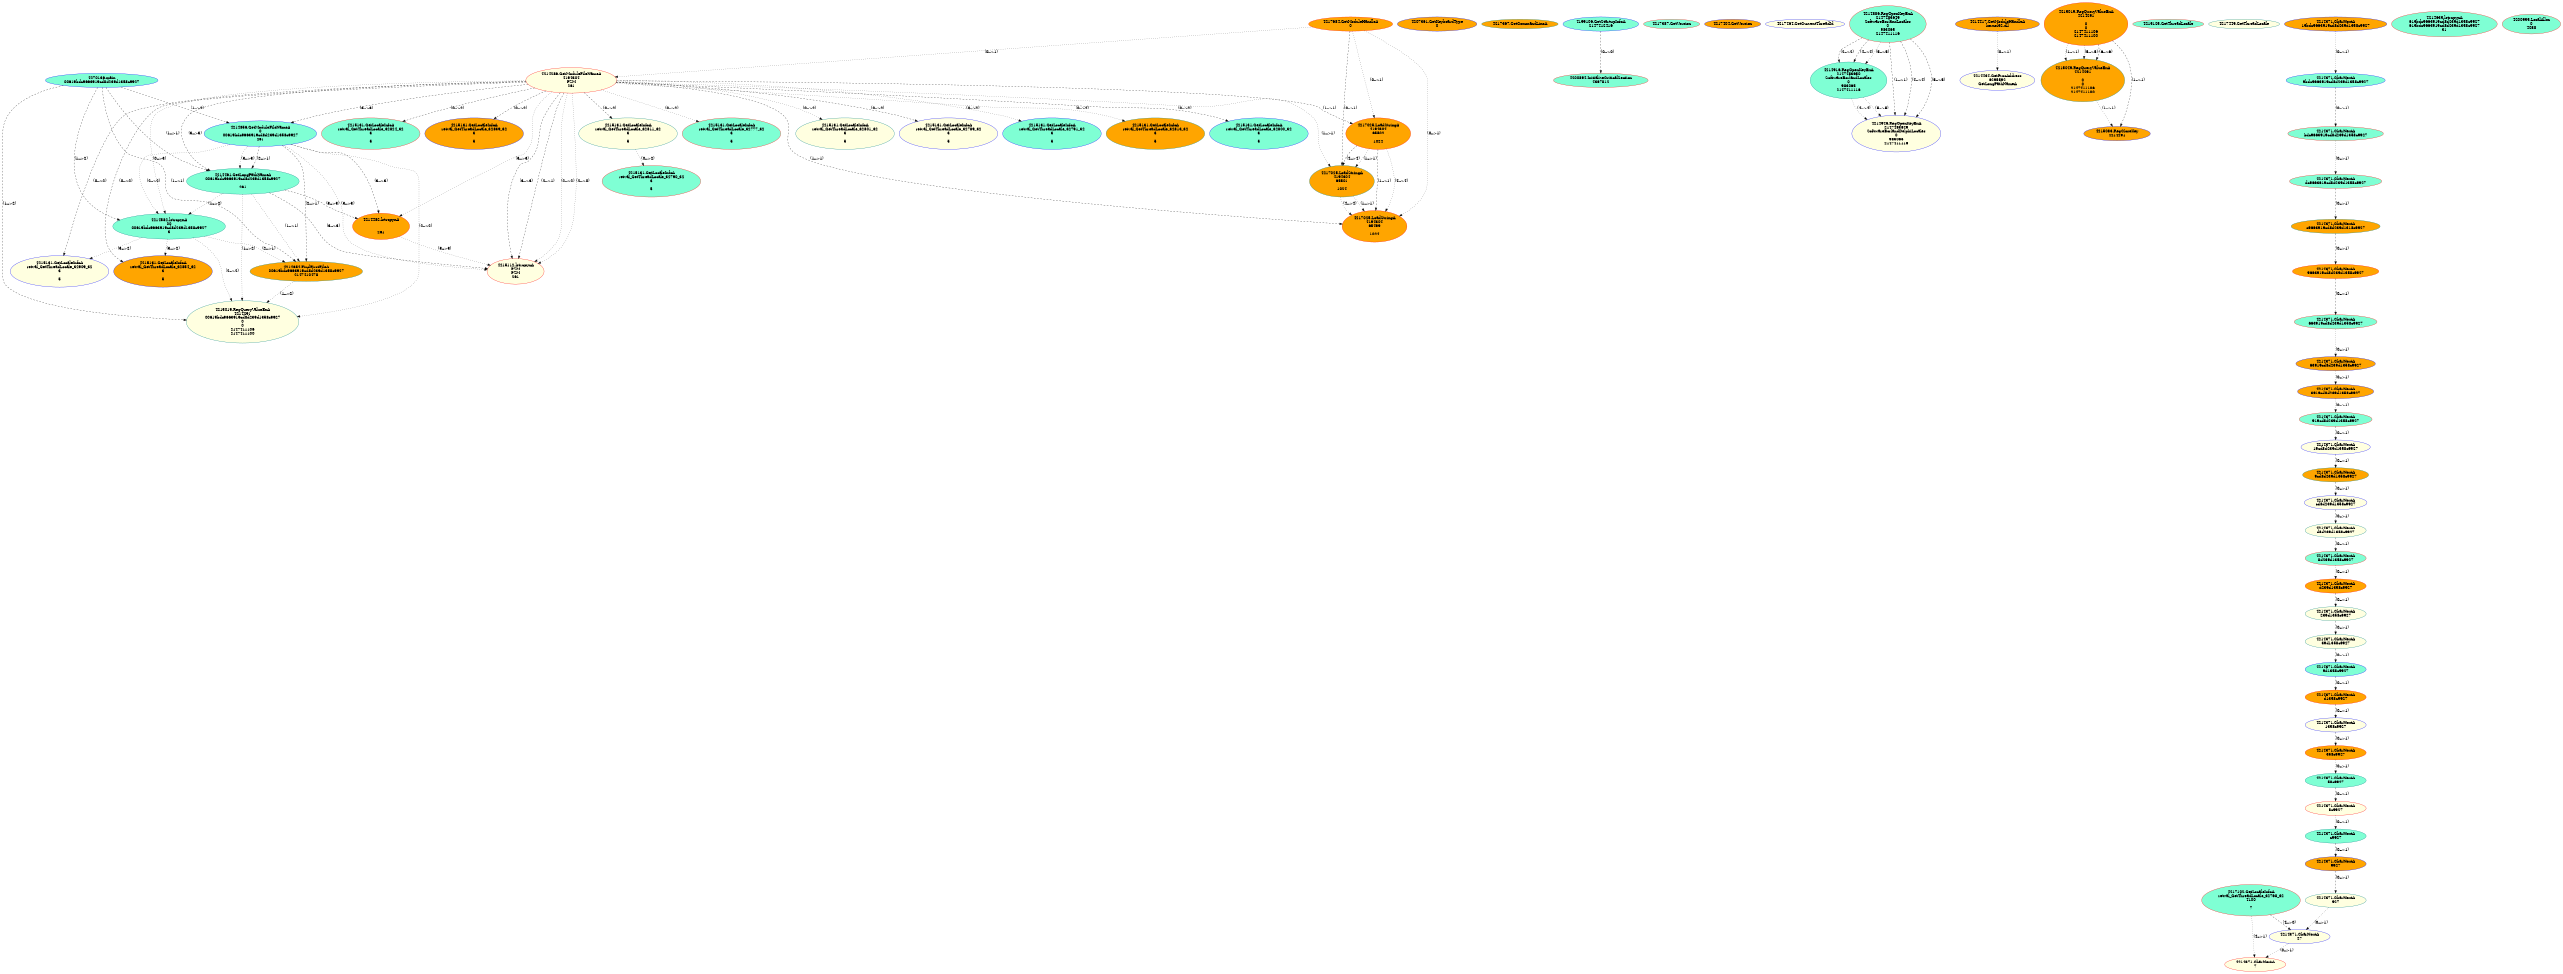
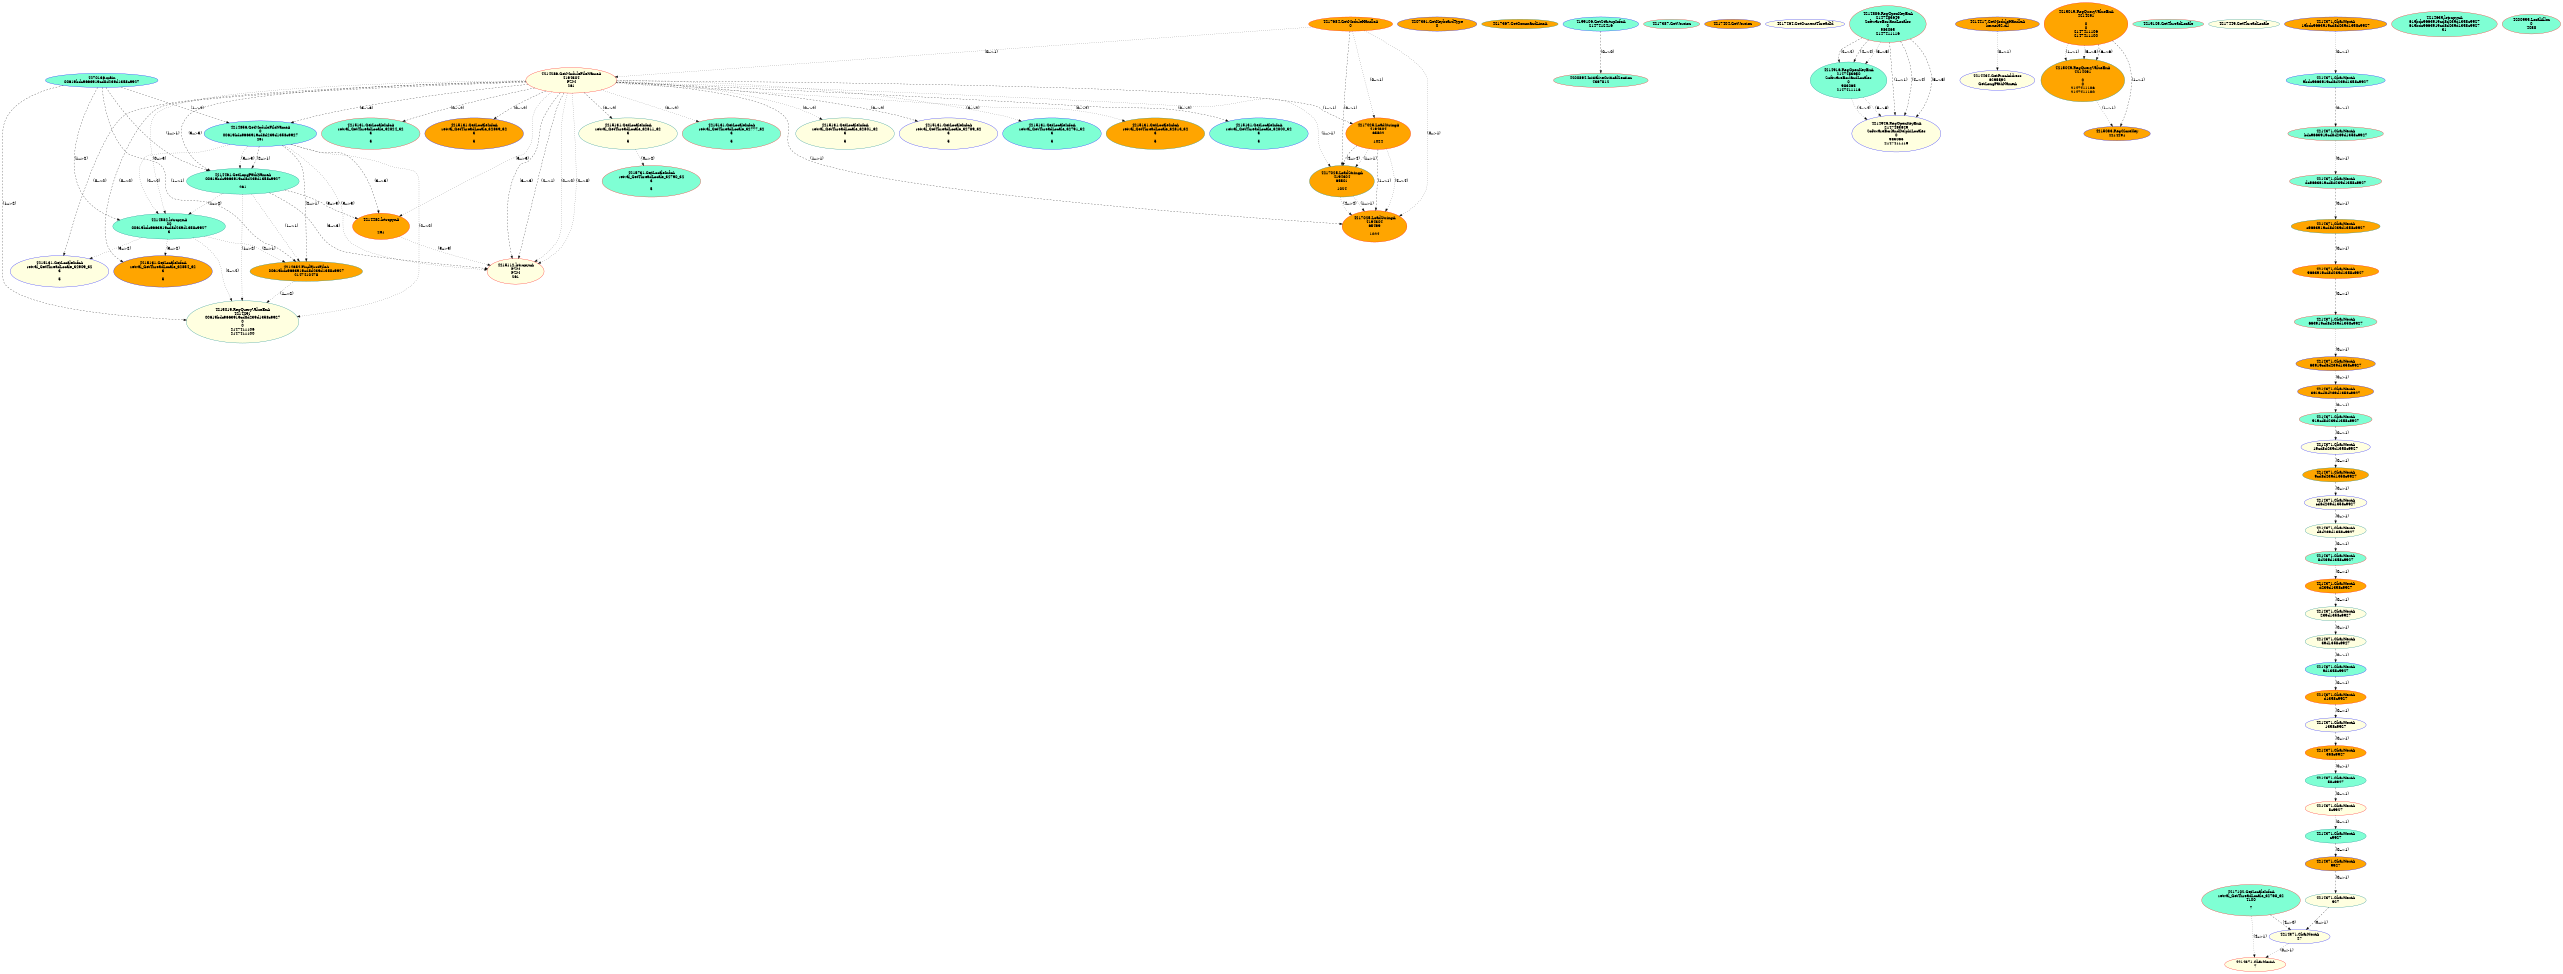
node "4215131.GetLocaleInfoA retval_GetThreadLocale_32790_32 3 5": label "4215131.GetLocaleInfoA retval_GetThreadLocale_32790_32 3 5" -> "4215731.GetLocaleInfoA retval_GetThreadLocale_32790_32 3 5"
node "4214371.CharNextA c9663919cd8d239d1318c9927": label "4214371.CharNextA c9663919cd8d239d1318c9927" -> "4214371.CharNextA c9663919cd8d239d1358c9927"
edge "4214371.CharNextA 927" -> "4214371.CharNextA 27": style dotted -> dashed
